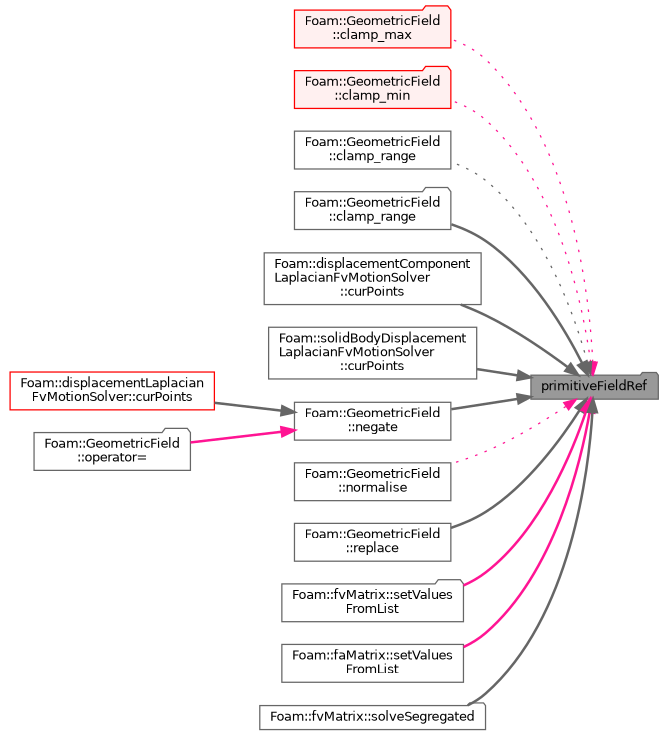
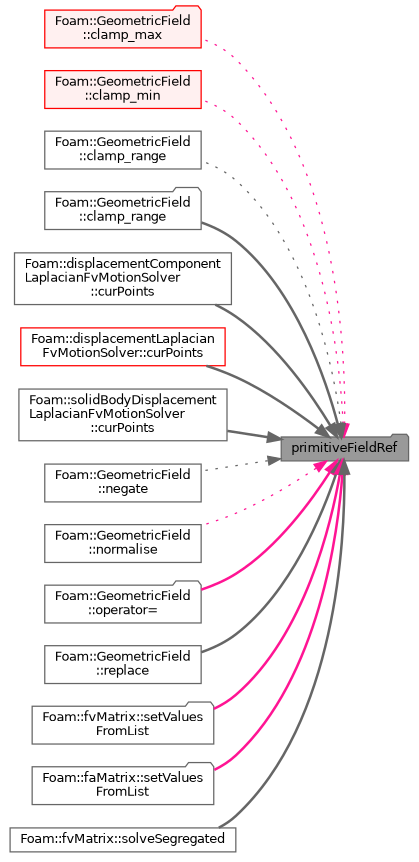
node "Foam::GeometricField ::clamp_min": shape folder -> box
edge "Foam::GeometricField ::negate" -> "primitiveFieldRef": style bold -> dotted
edge "Foam::displacementLaplacian FvMotionSolver::curPoints" -> "Foam::GeometricField ::negate": now "Foam::displacementLaplacian FvMotionSolver::curPoints" -> "primitiveFieldRef"
edge "Foam::GeometricField ::operator=" -> "Foam::GeometricField ::negate": now "Foam::GeometricField ::operator=" -> "primitiveFieldRef"
node "Foam::faMatrix::setValues FromList": shape box -> folder
node "Foam::fvMatrix::solveSegregated": shape folder -> box
